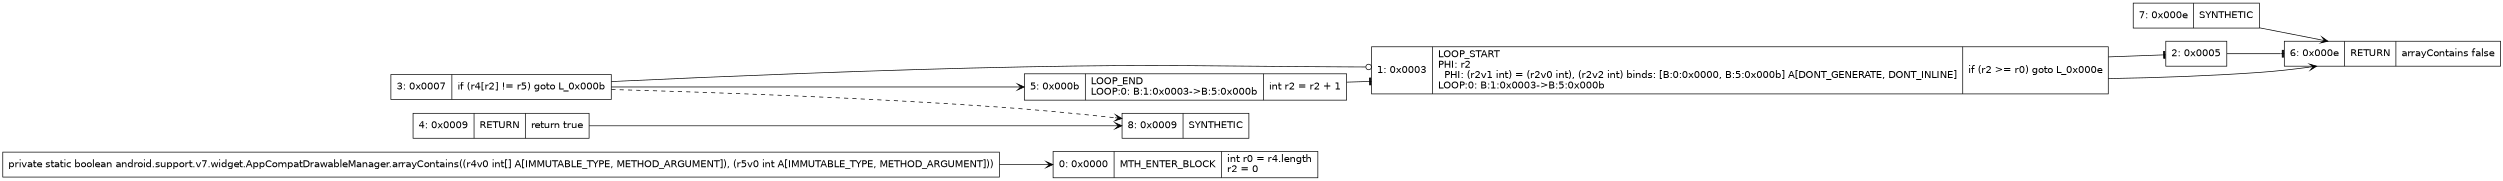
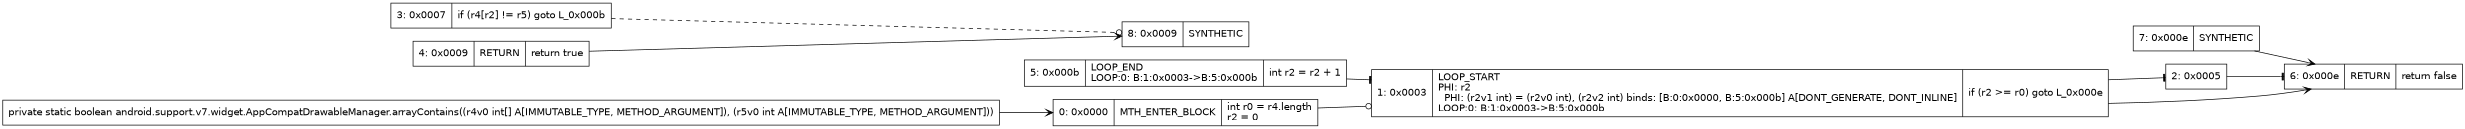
node "6: 0x000e": text "arrayContains false" -> "return false"
edge "3: 0x0007" -> "1: 0x0003": now "0: 0x0000" -> "1: 0x0003"
edge "3: 0x0007" -> "5: 0x000b": removed
edge "3: 0x0007" -> "8: 0x0009": arrowhead vee -> odot
